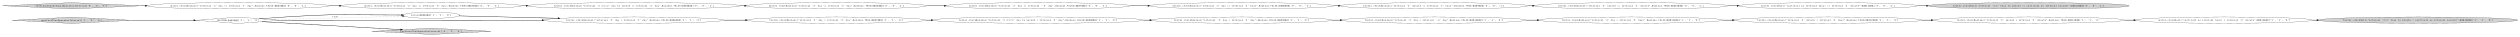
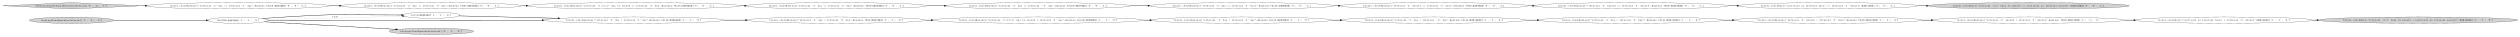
node "testLessThanOperatorInterval['1', '0', '0']": shape diamond -> ellipse
node "!DECIMAL@@@3@@@['1', '1', '0']": shape diamond -> ellipse
node "testLessThanOperatorInterval['0', '1', '0']": shape diamond -> ellipse
